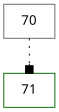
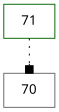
edge "70" -> "71": reversed
